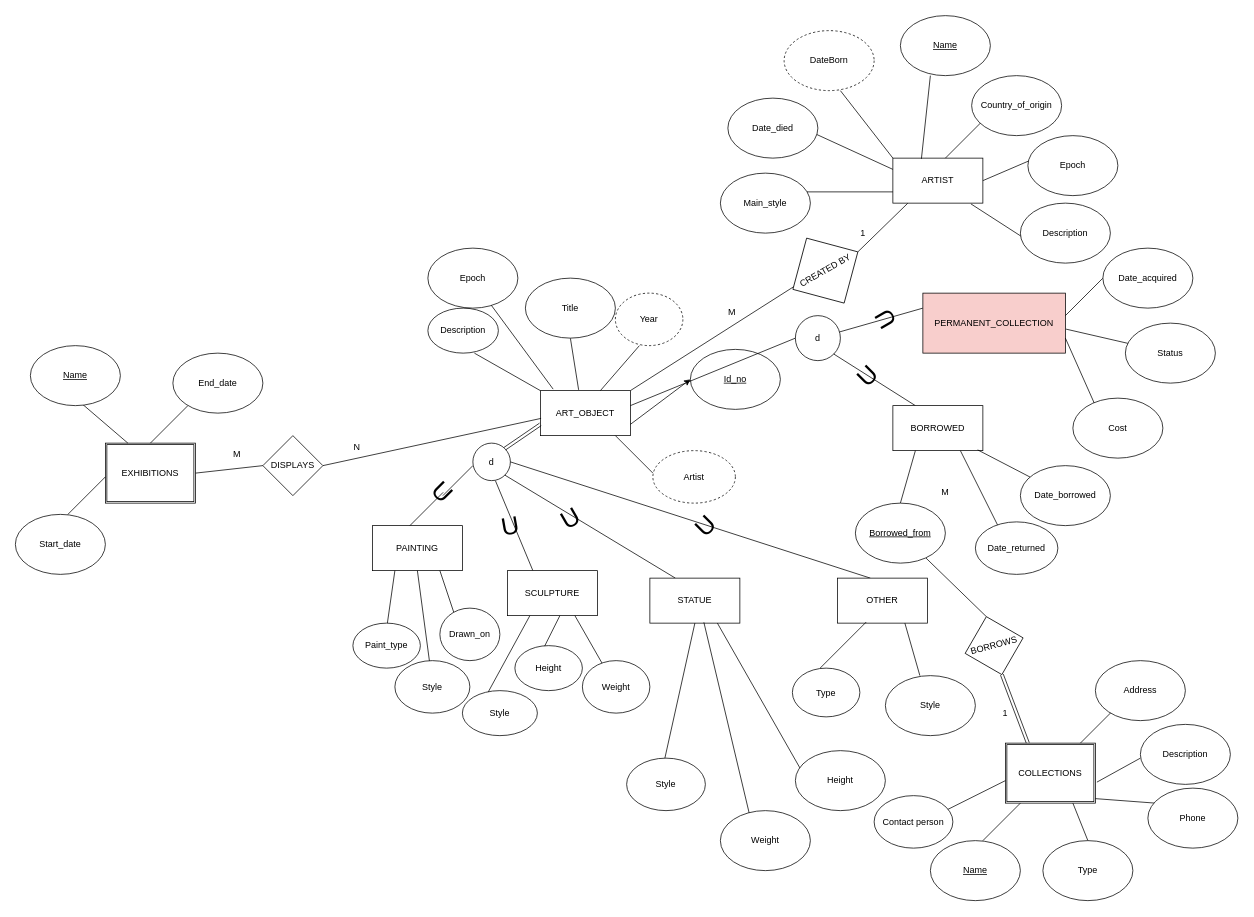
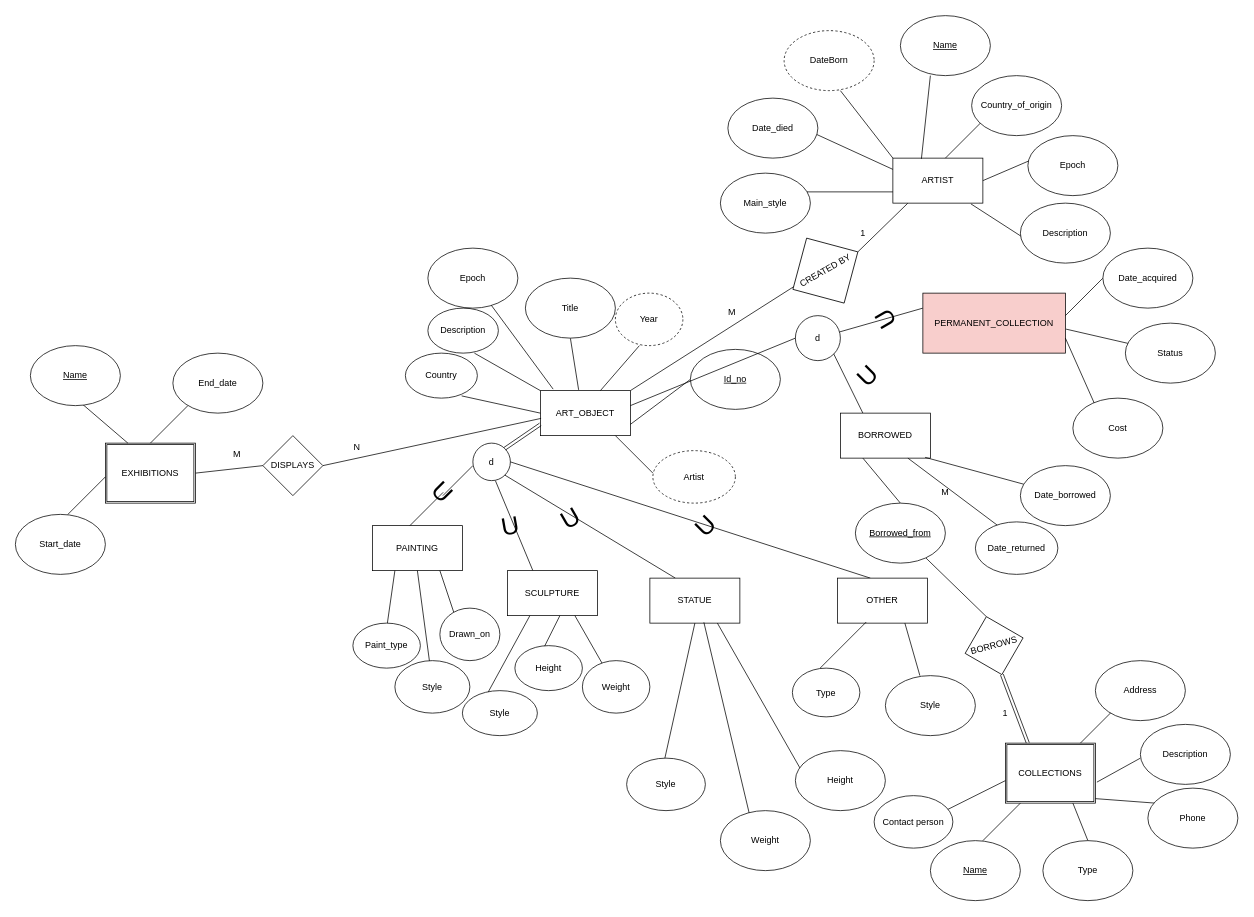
node "Country": added
edge "ART_OBJECT" -> "Id_no": arrowhead classic -> none
edge "Country" -- "ART_OBJECT": added
node "BORROWED": moved (938, 428) -> (885, 435)
